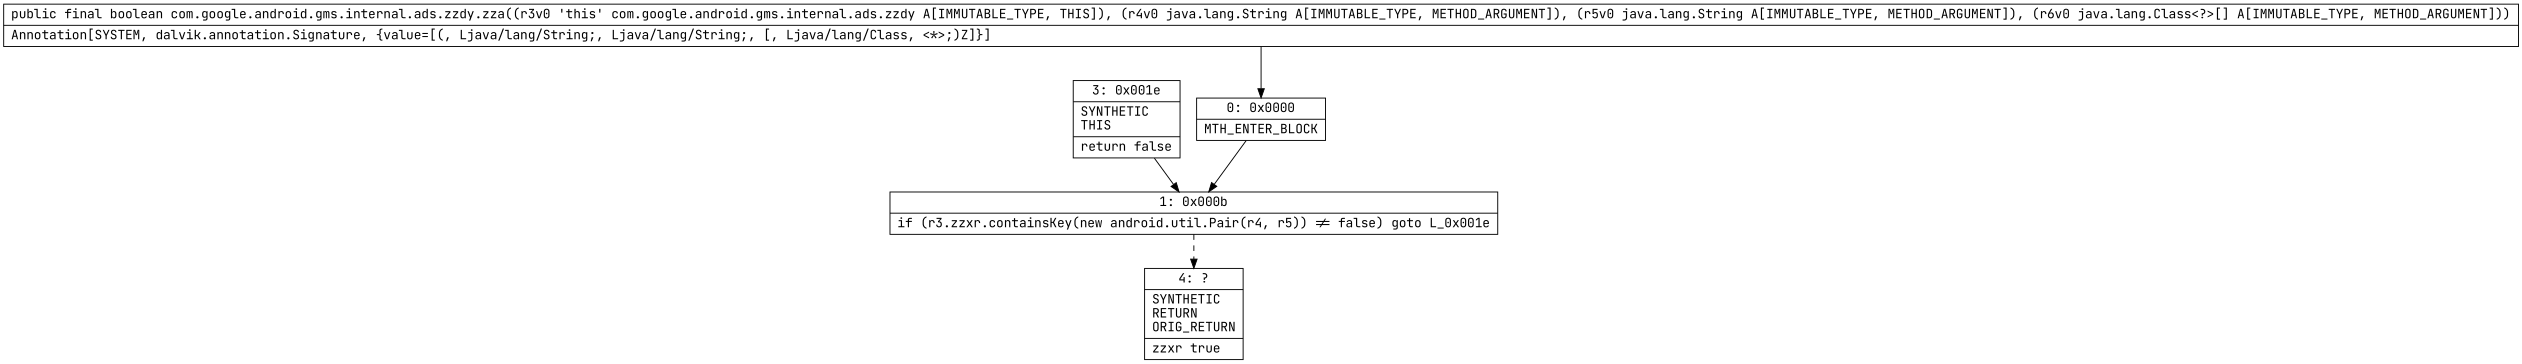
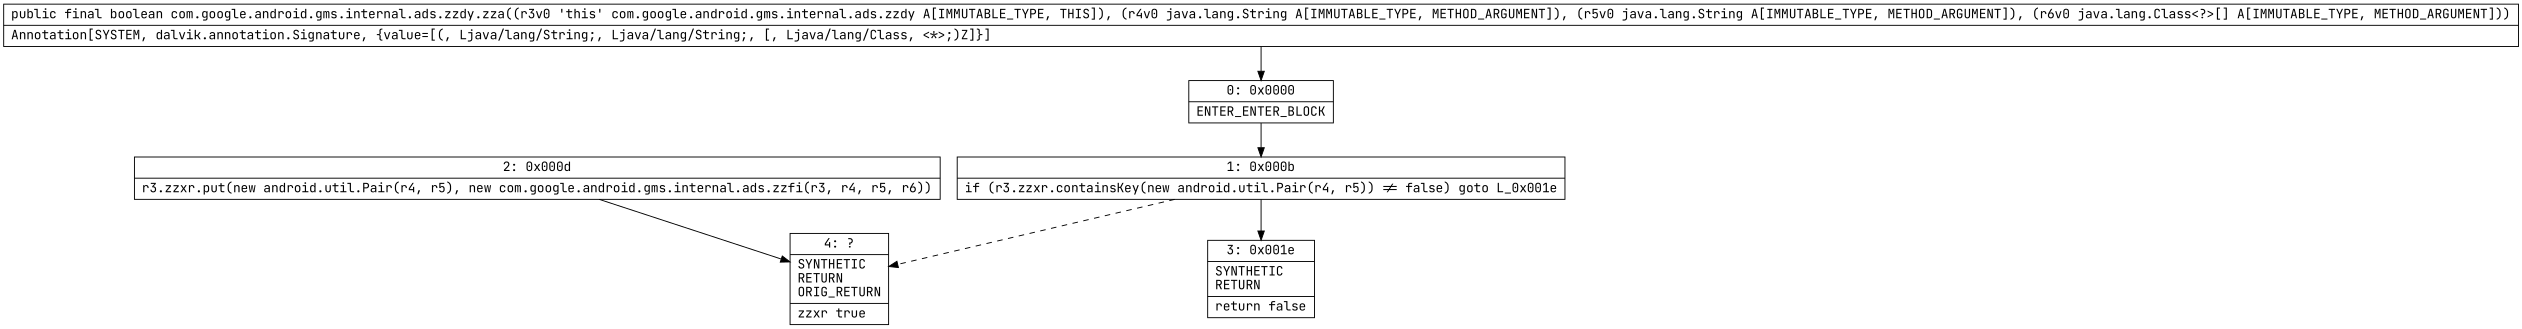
node "3: 0x001e": text "THIS" -> "RETURN"
node "0: 0x0000": text "MTH_ENTER_BLOCK" -> "ENTER_ENTER_BLOCK"
edge "3: 0x001e" -> "1: 0x000b": reversed
node "2: 0x000d": added
